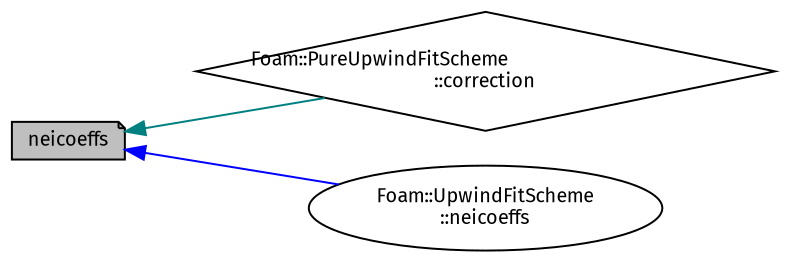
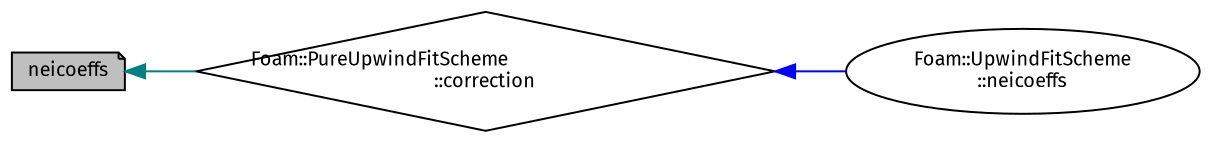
edge "Foam::UpwindFitScheme ::neicoeffs" -> "neicoeffs": now "Foam::UpwindFitScheme ::neicoeffs" -> "Foam::PureUpwindFitScheme ::correction"
